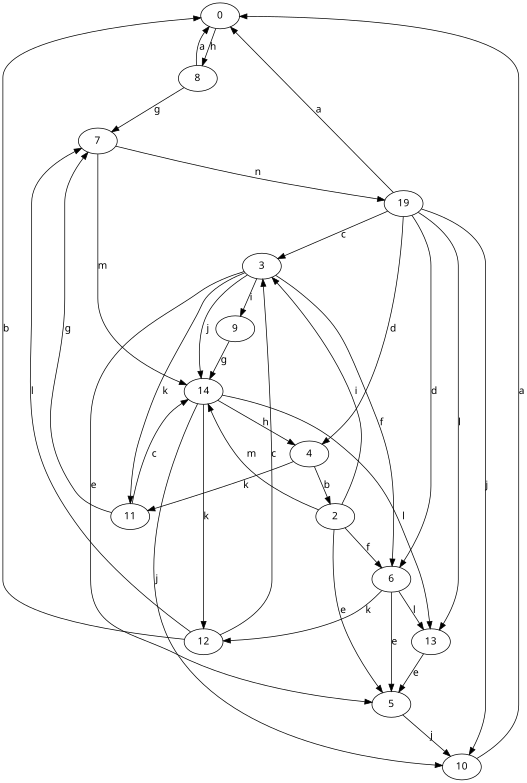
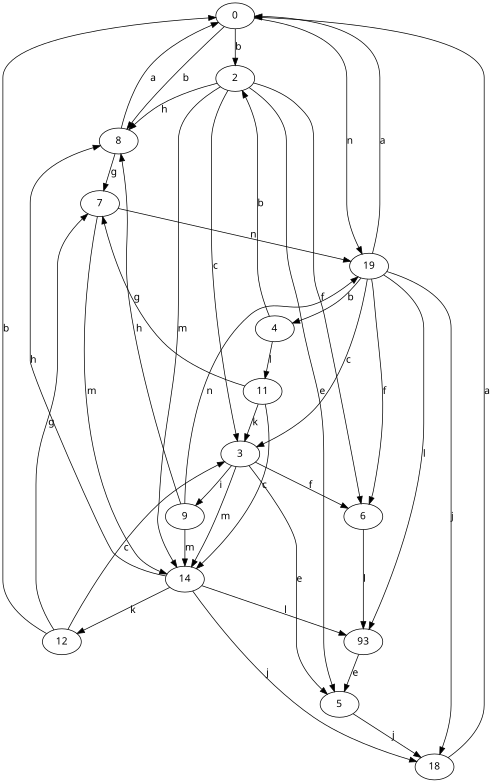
edge "0" -> "2": added, label "b"
edge "0" -> "8": label "h" -> "b"
edge "2" -> "8": added, label "h"
edge "0" -> "19": added, label "n"
edge "3" -> "14": label "j" -> "m"
edge "19" -> "4": label "d" -> "b"
edge "9" -> "8": added, label "h"
edge "9" -> "19": added, label "n"
edge "9" -> "14": label "g" -> "m"
edge "3" -> "11": reversed
edge "12" -> "7": label "l" -> "g"
edge "2" -> "3": label "i" -> "c"
edge "19" -> "6": label "d" -> "f"
edge "14" -> "4": now "14" -> "8"
edge "4" -> "11": label "k" -> "l"
edge "6" -> "12": removed, label "k"
edge "6" -> "5": removed, label "e"
node "13": label "13" -> "93"
node "10": label "10" -> "18"
